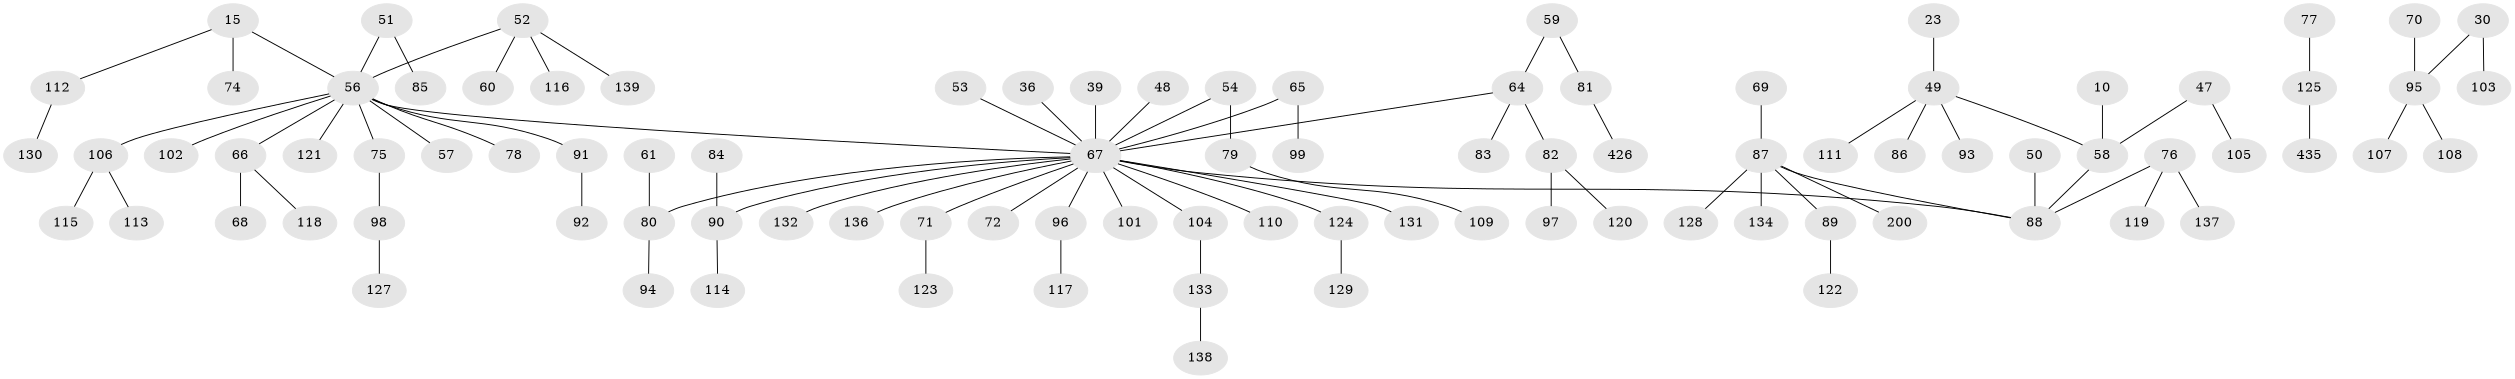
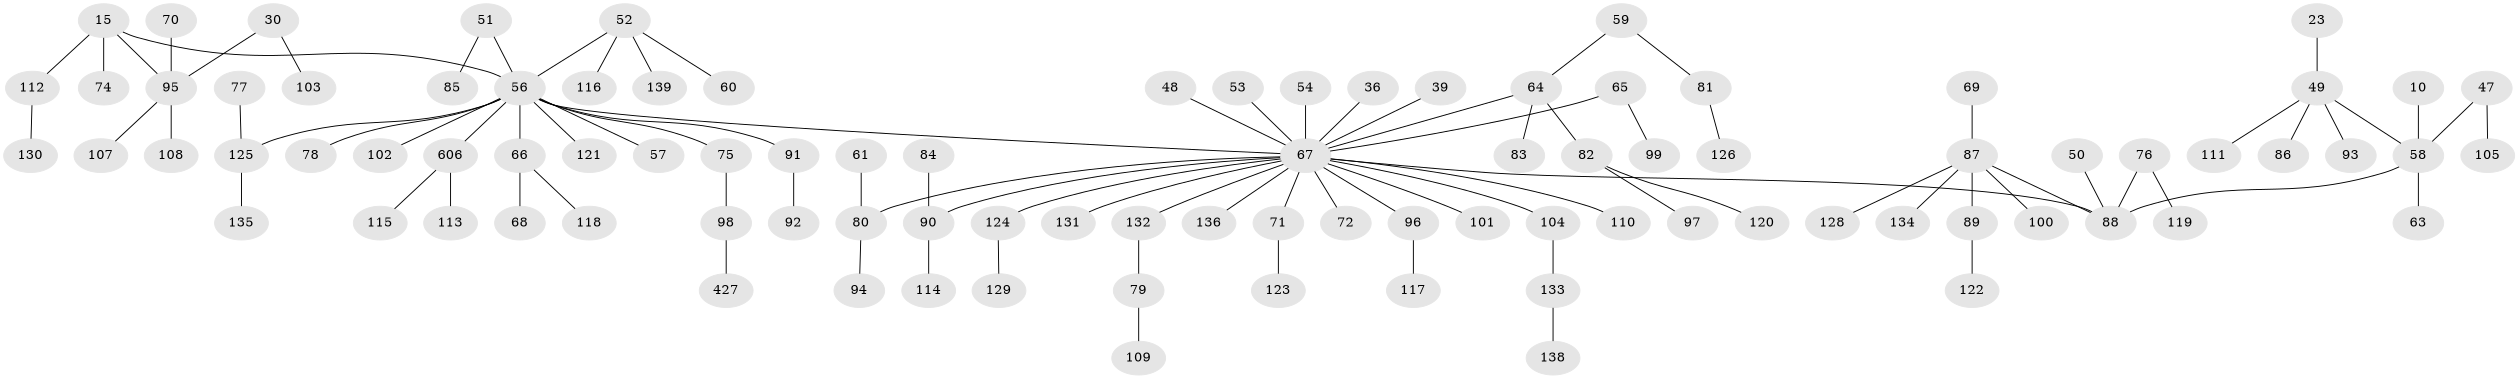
edge "15" -- "95": added
edge "56" -- "125": added
edge "54" -- "79": now "132" -- "79"
node "106": label "106" -> "606"
node "426": label "426" -> "126"
node "435": label "435" -> "135"
node "200": label "200" -> "100"
node "137": removed
node "63": added
node "127": label "127" -> "427"
